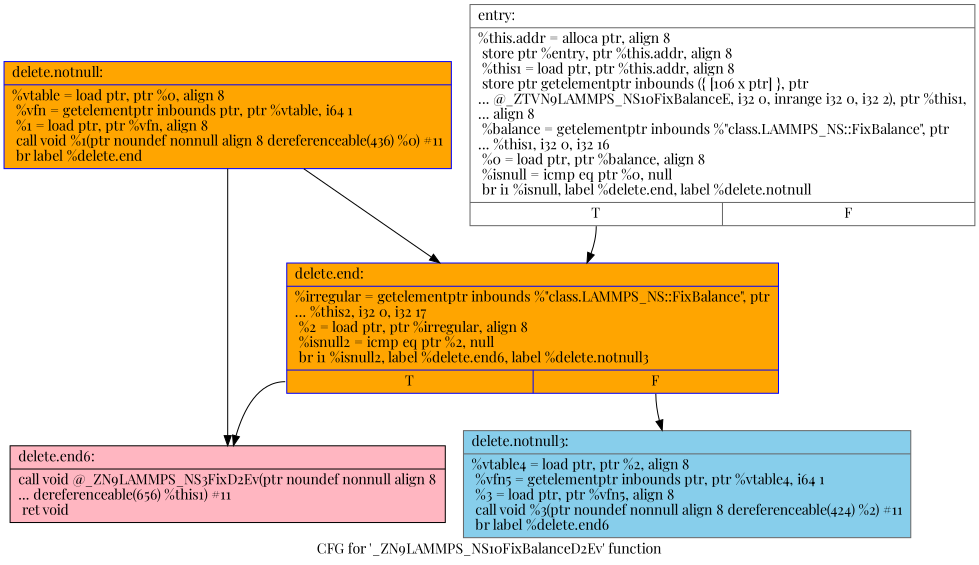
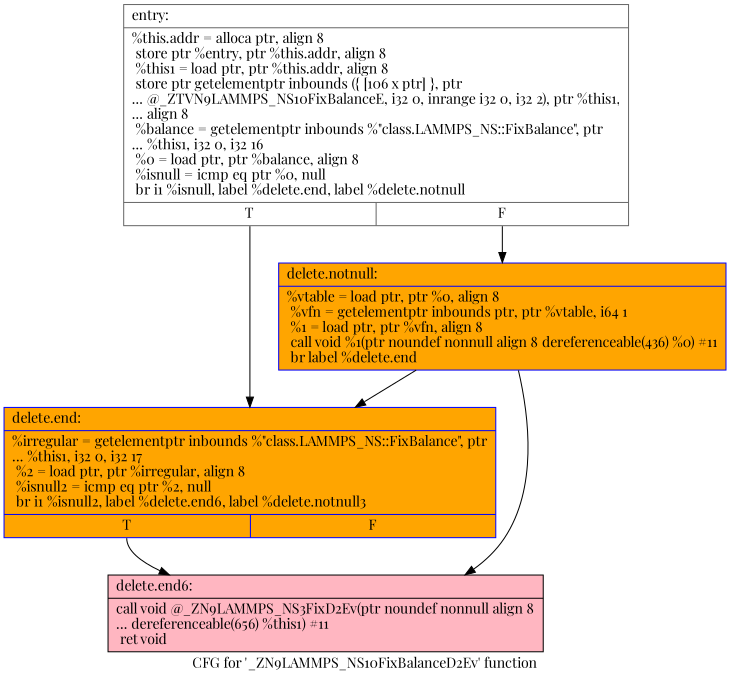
edge "entry:" -> "delete.notnull:": added
node "delete.end:": text "... %this2, i32 0, i32 17" -> "... %this1, i32 0, i32 17"
node "delete.notnull3:": removed
